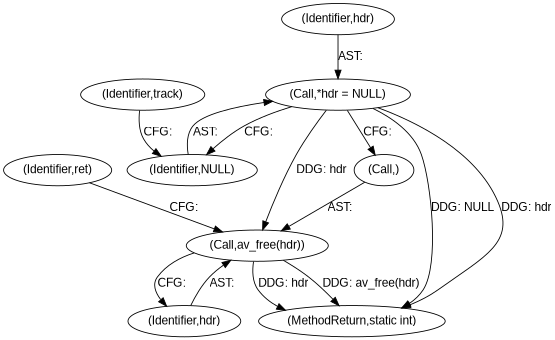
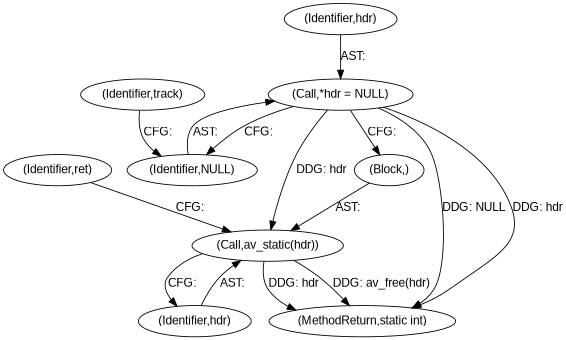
node "(Call,)": label "(Call,)" -> "(Block,)"
node "(Call,av_free(hdr))": label "(Call,av_free(hdr))" -> "(Call,av_static(hdr))"
